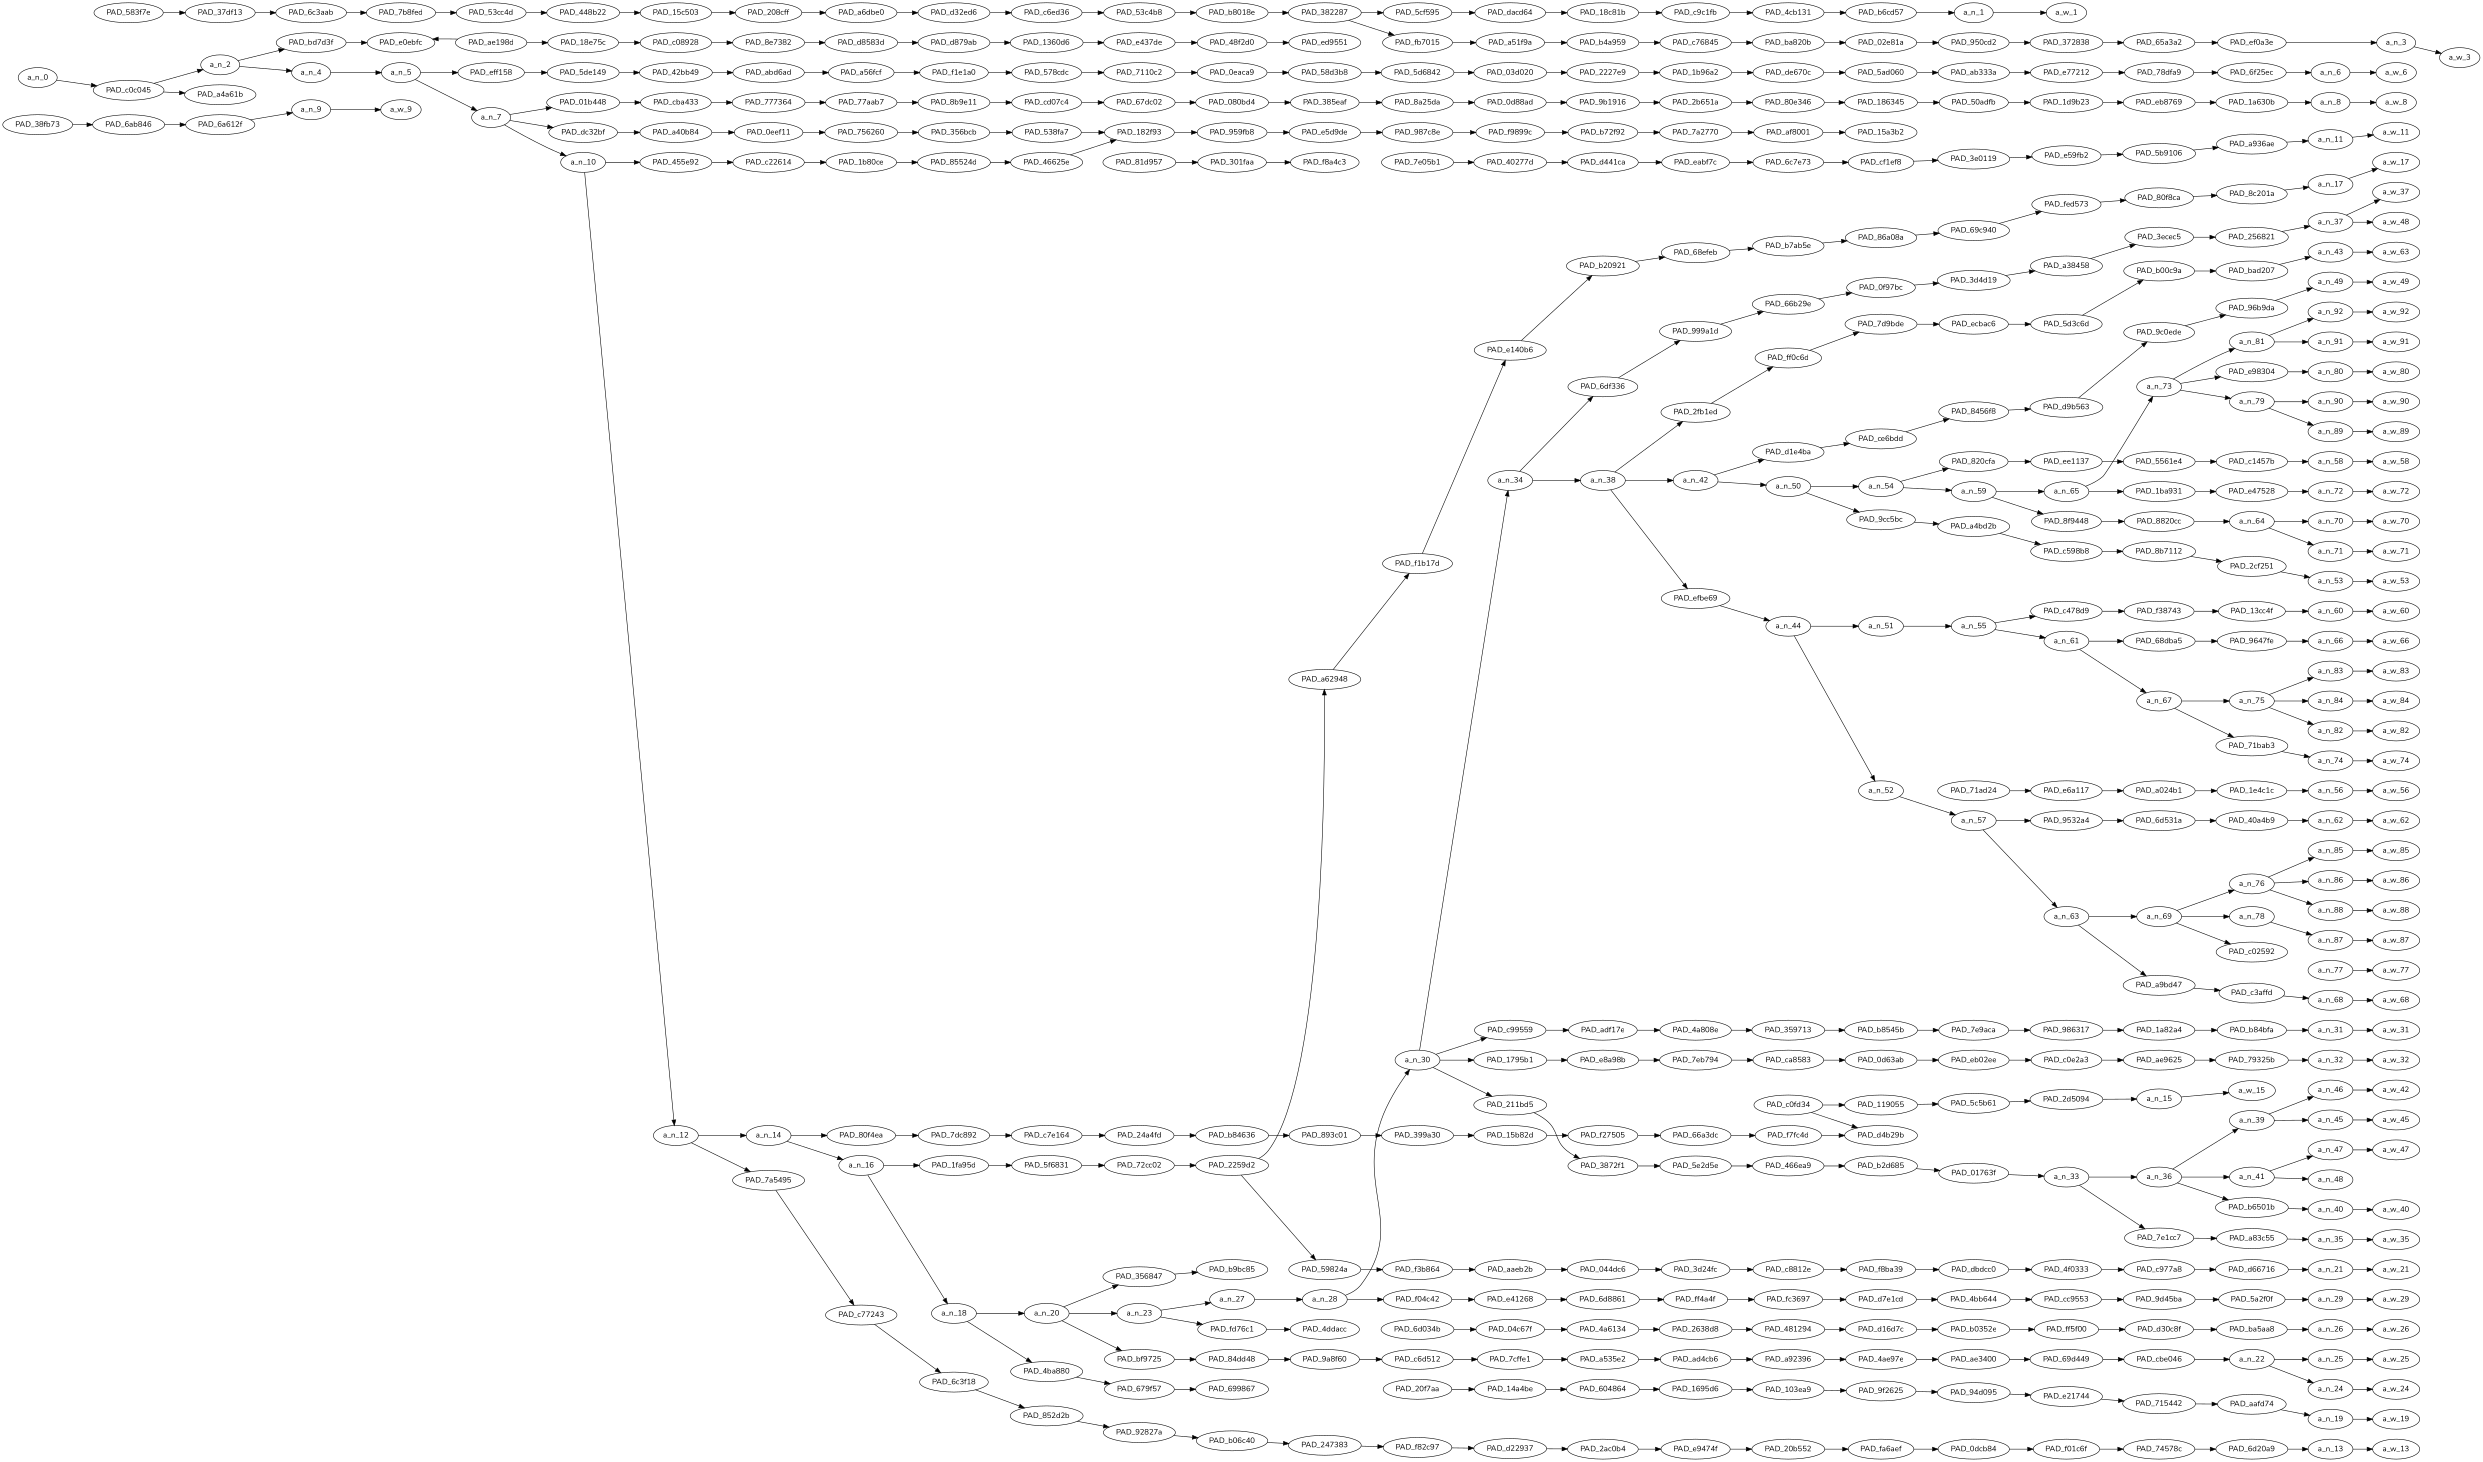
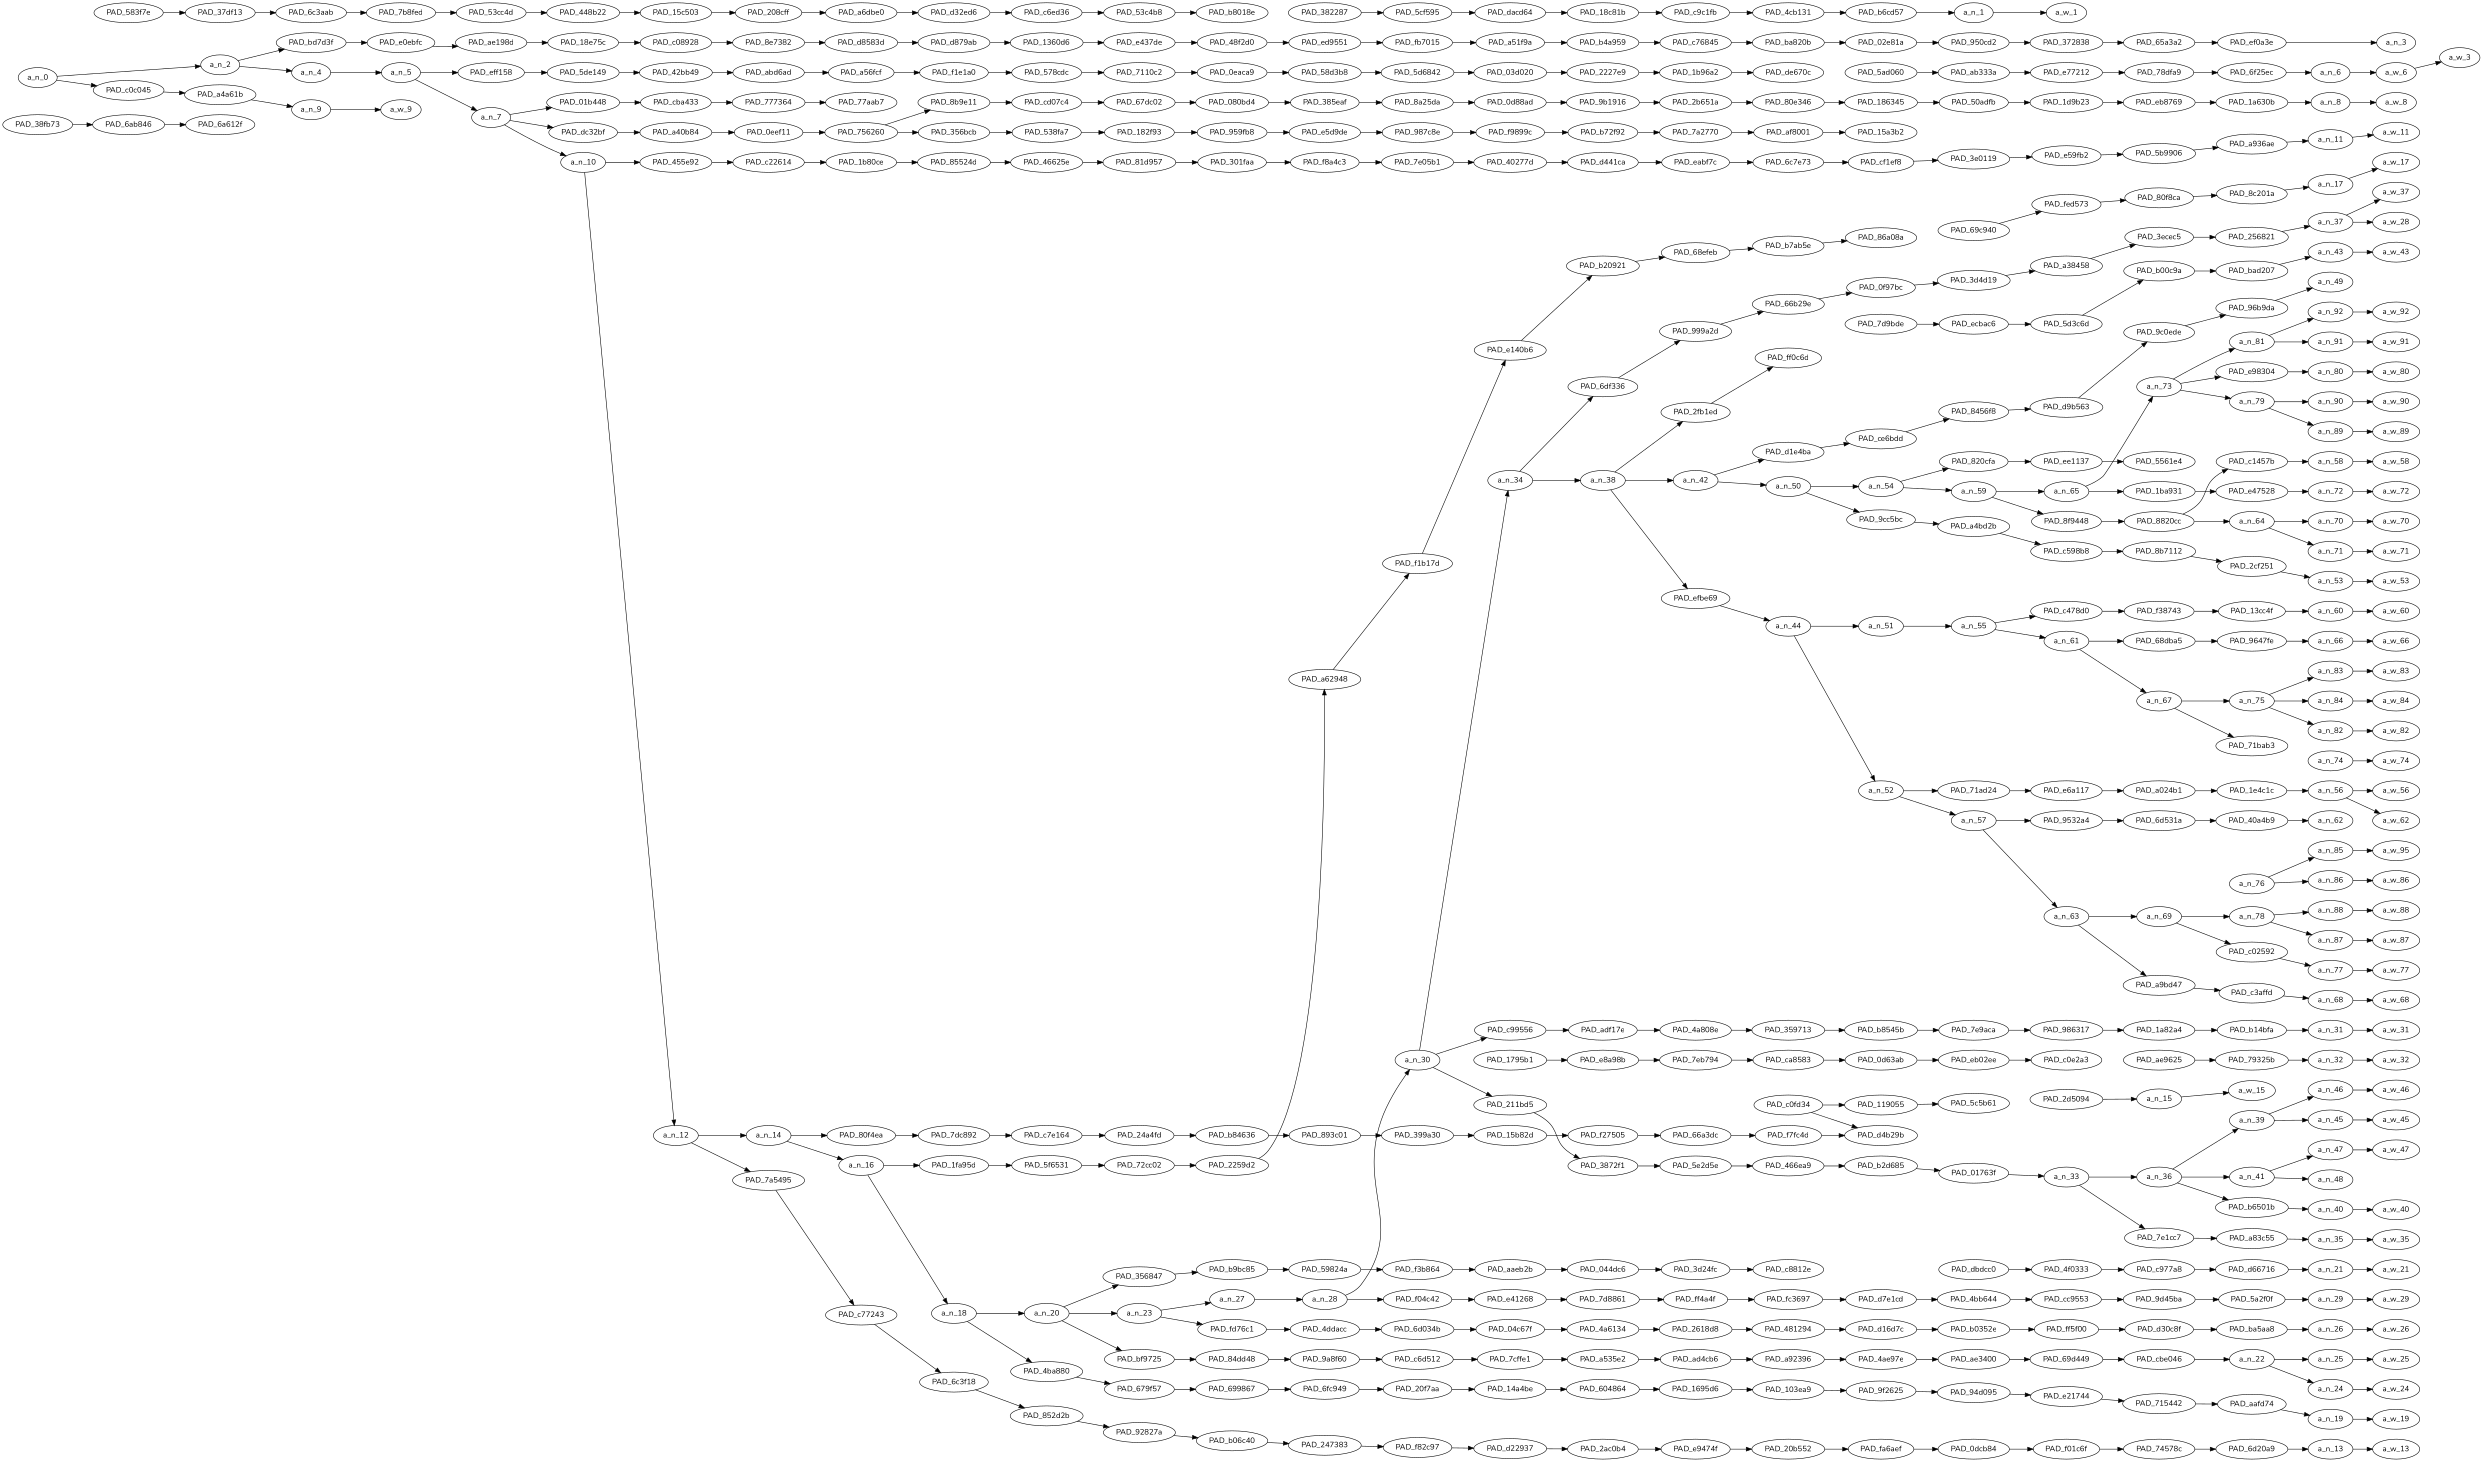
edge "PAD_b8018e" -> "PAD_382287": removed
edge "PAD_382287" -> "PAD_fb7015": now "PAD_ed9551" -> "PAD_fb7015"
edge "PAD_ae198d" -> "PAD_e0ebfc": reversed
edge "a_n_3" -> "a_w_3": now "a_w_6" -> "a_w_3"
edge "PAD_de670c" -> "PAD_5ad060": removed
edge "PAD_c0c045" -> "a_n_2": now "a_n_0" -> "a_n_2"
edge "PAD_77aab7" -> "PAD_8b9e11": now "PAD_756260" -> "PAD_8b9e11"
edge "PAD_6a612f" -> "a_n_9": now "PAD_a4a61b" -> "a_n_9"
edge "PAD_46625e" -> "PAD_182f93": now "PAD_46625e" -> "PAD_81d957"
node "PAD_5b9106": label "PAD_5b9106" -> "PAD_5b9906"
edge "PAD_f8a4c3" -> "PAD_7e05b1": added
node "a_w_48": label "a_w_48" -> "a_w_28"
edge "PAD_86a08a" -> "PAD_69c940": removed
node "a_w_63": label "a_w_63" -> "a_w_43"
node "a_w_49": removed
node "PAD_999a1d": label "PAD_999a1d" -> "PAD_999a2d"
edge "PAD_ff0c6d" -> "PAD_7d9bde": removed
edge "PAD_5561e4" -> "PAD_c1457b": now "PAD_8820cc" -> "PAD_c1457b"
node "PAD_c478d9": label "PAD_c478d9" -> "PAD_c478d0"
edge "PAD_71bab3" -> "a_n_74": removed
edge "a_n_52" -> "PAD_71ad24": added
edge "a_n_62" -> "a_w_62": now "a_n_56" -> "a_w_62"
node "a_w_85": label "a_w_85" -> "a_w_95"
edge "a_n_76" -> "a_n_88": now "a_n_78" -> "a_n_88"
edge "a_n_69" -> "a_n_76": removed
edge "PAD_c02592" -> "a_n_77": added
node "PAD_c99559": label "PAD_c99559" -> "PAD_c99556"
node "PAD_b84bfa": label "PAD_b84bfa" -> "PAD_b14bfa"
edge "a_n_30" -> "PAD_1795b1": removed
edge "PAD_c0e2a3" -> "PAD_ae9625": removed
node "a_w_42": label "a_w_42" -> "a_w_46"
edge "PAD_5c5b61" -> "PAD_2d5094": removed
node "PAD_5f6831": label "PAD_5f6831" -> "PAD_5f6531"
edge "PAD_2259d2" -> "PAD_59824a": now "PAD_b9bc85" -> "PAD_59824a"
node "PAD_f8ba39": removed
node "PAD_6d8861": label "PAD_6d8861" -> "PAD_7d8861"
edge "PAD_4ddacc" -> "PAD_6d034b": added
node "PAD_2638d8": label "PAD_2638d8" -> "PAD_2618d8"
node "PAD_6fc949": added
